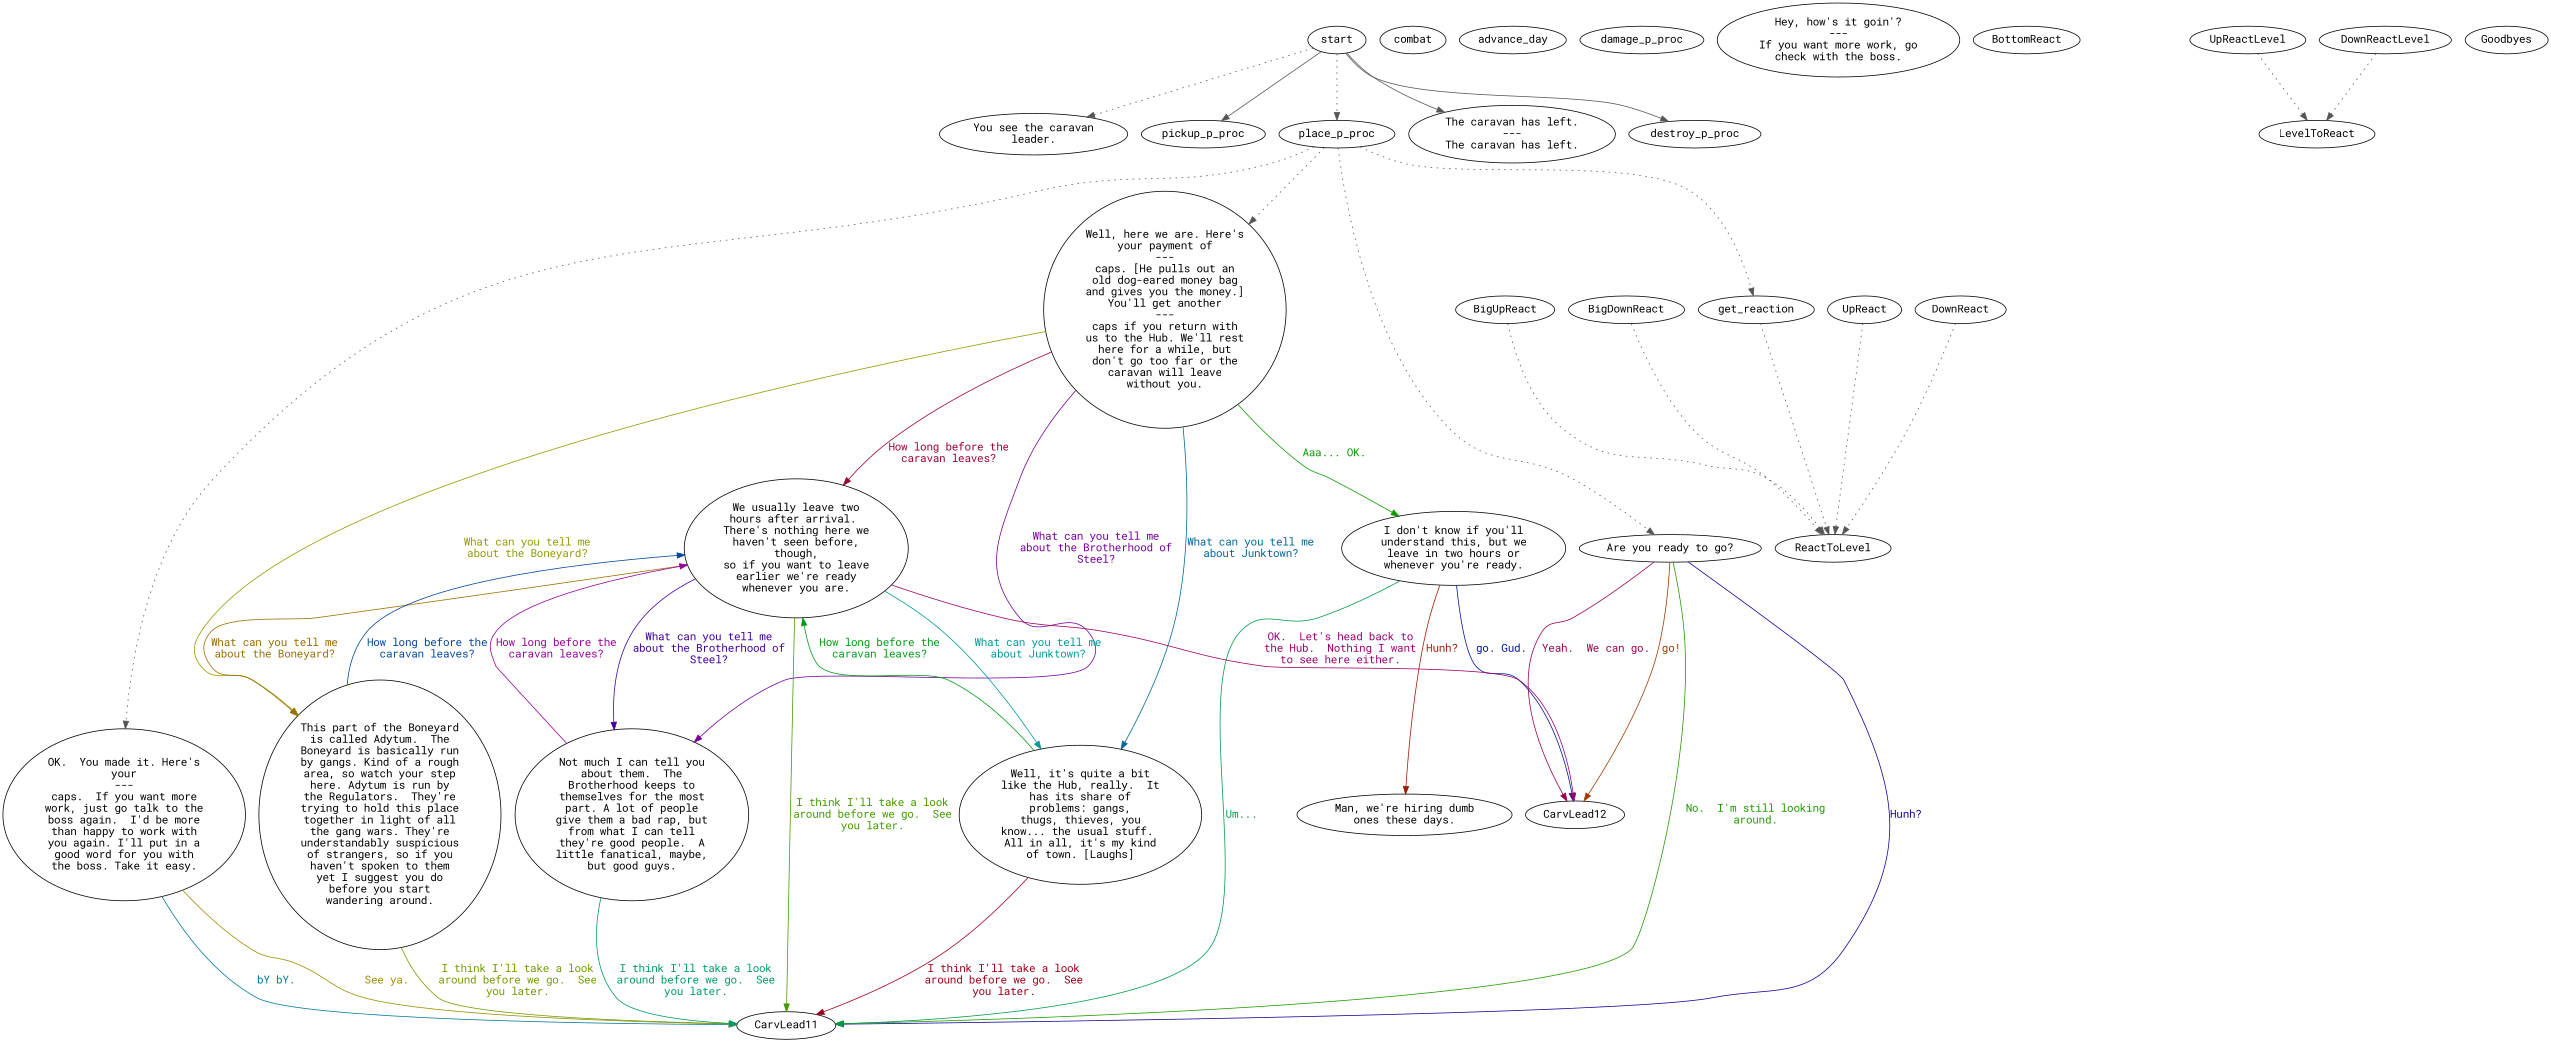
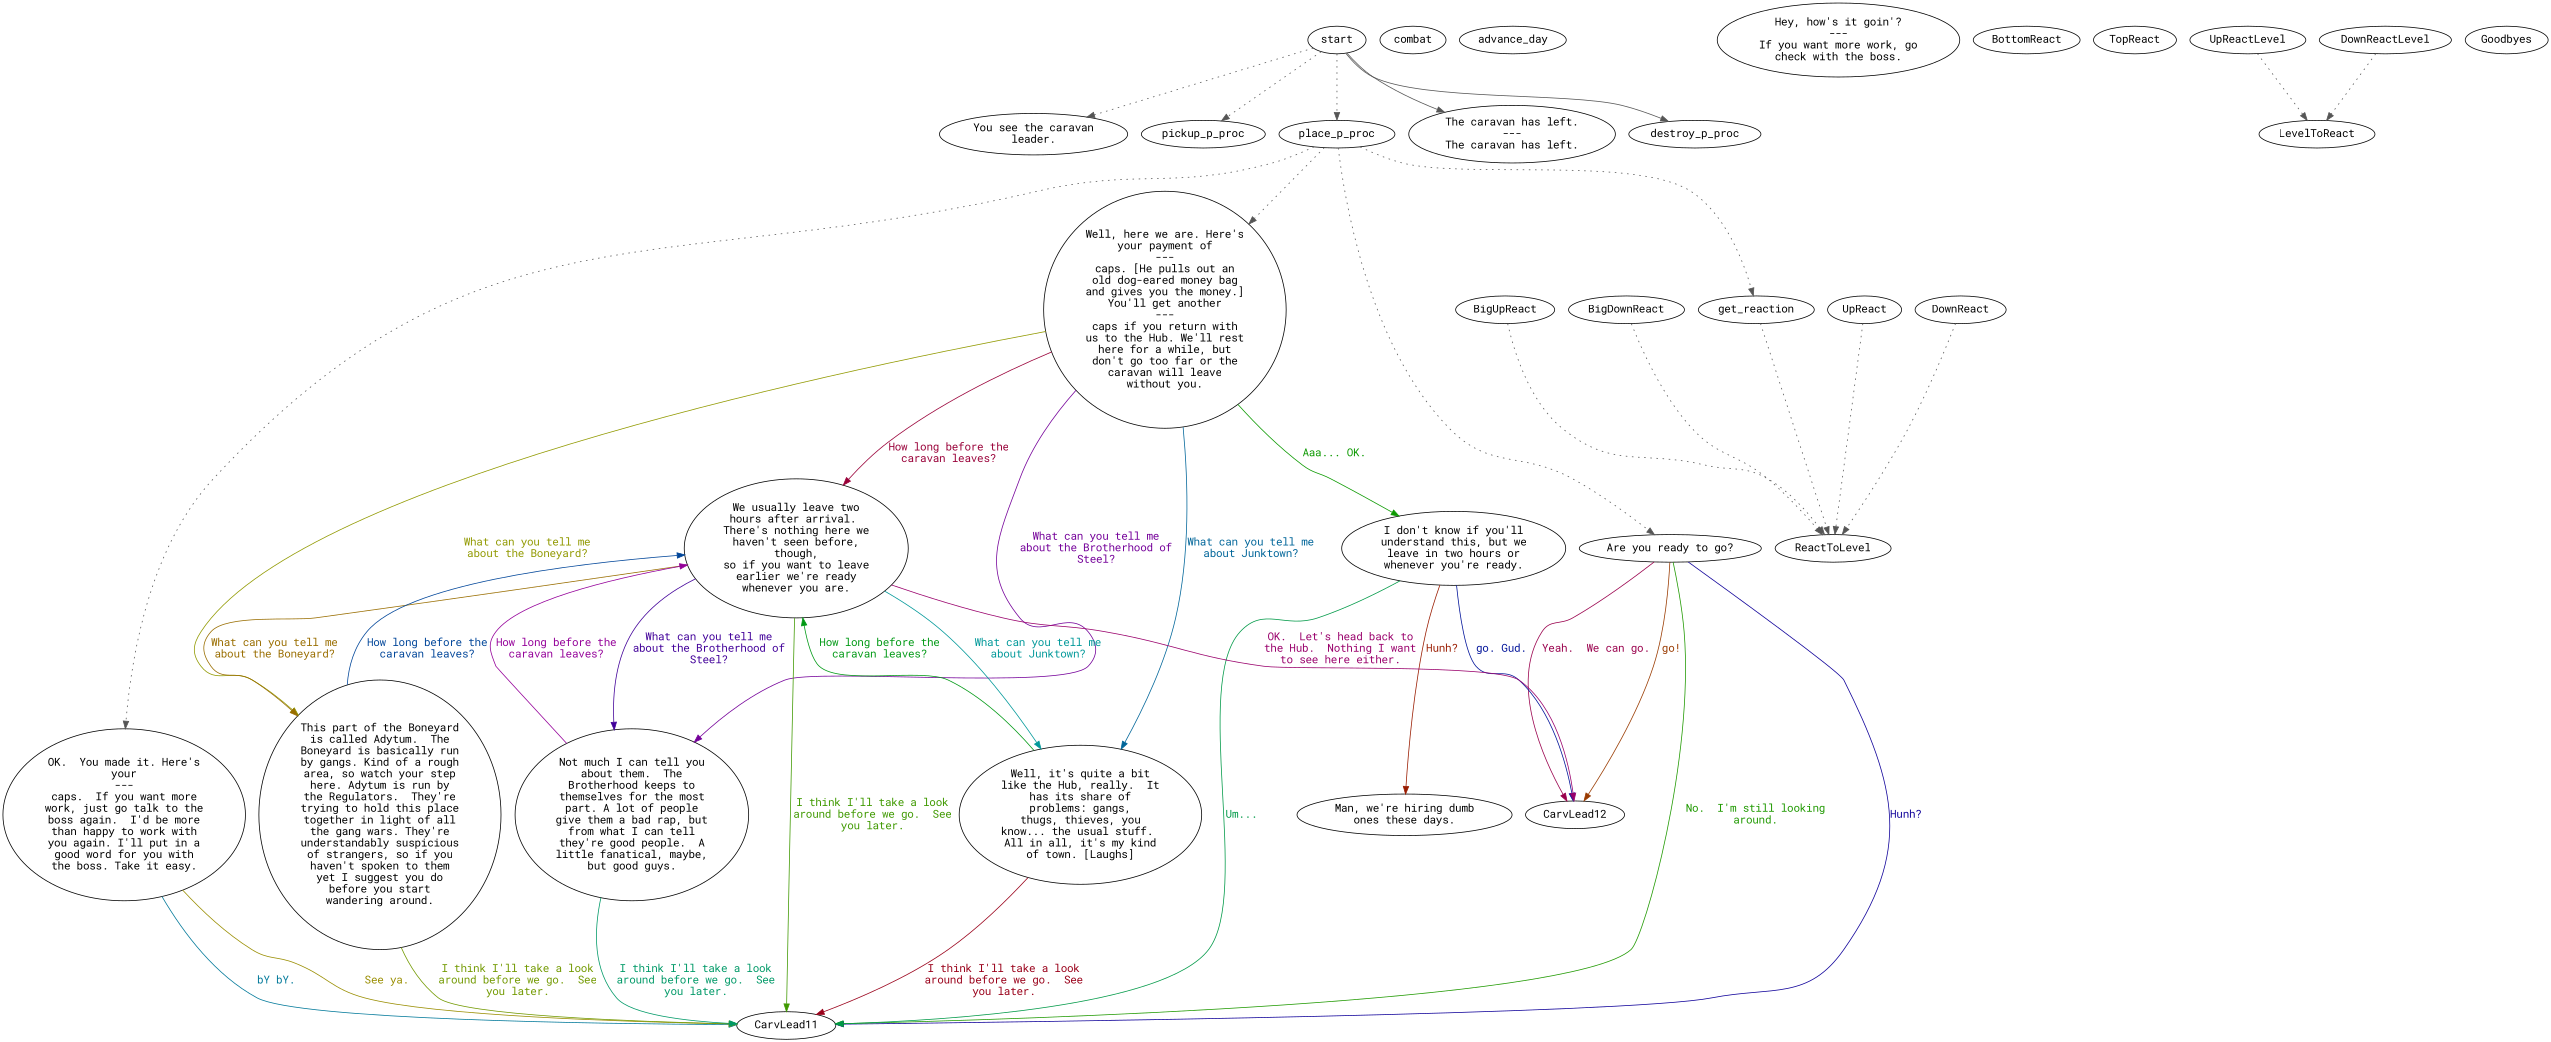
node "damage_p_proc": removed
node "TopReact": added
edge "start" -> "pickup_p_proc": style solid -> dotted
